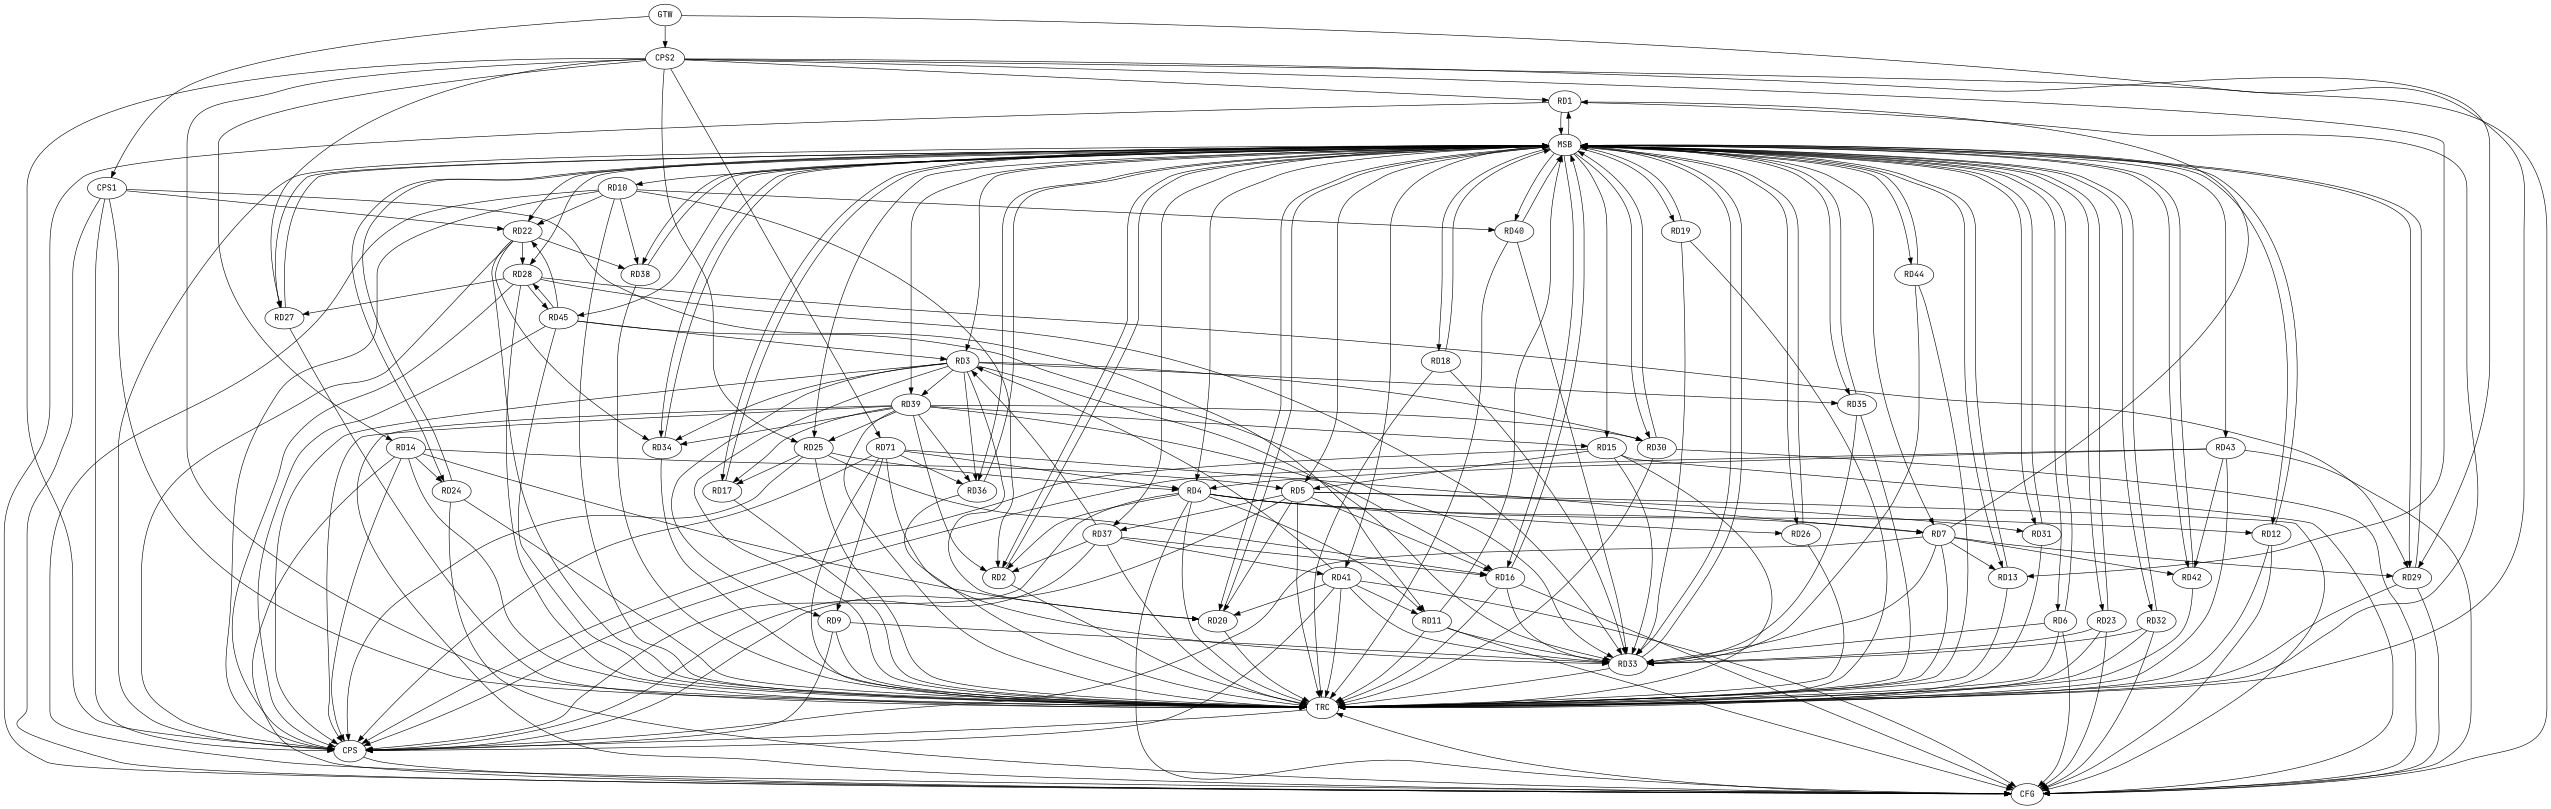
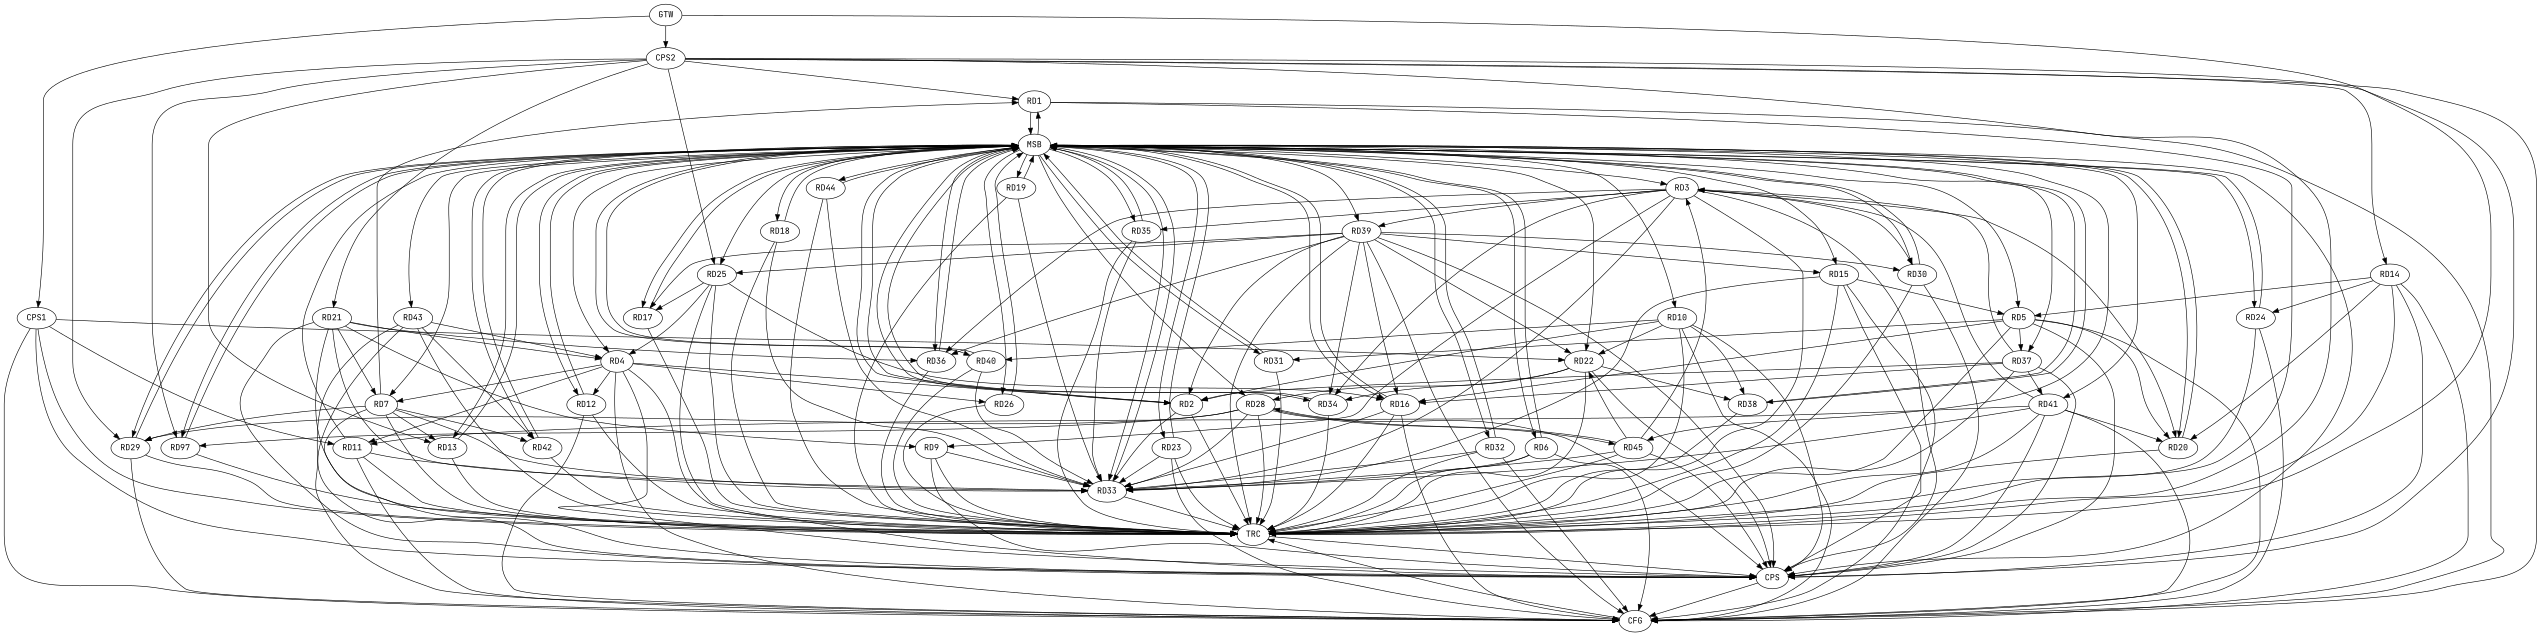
edge "RD39" -> "RD22": added
node "RD27": label "RD27" -> "RD97"
edge "RD2" -> "RD33": added
node "RD71": label "RD71" -> "RD21"
